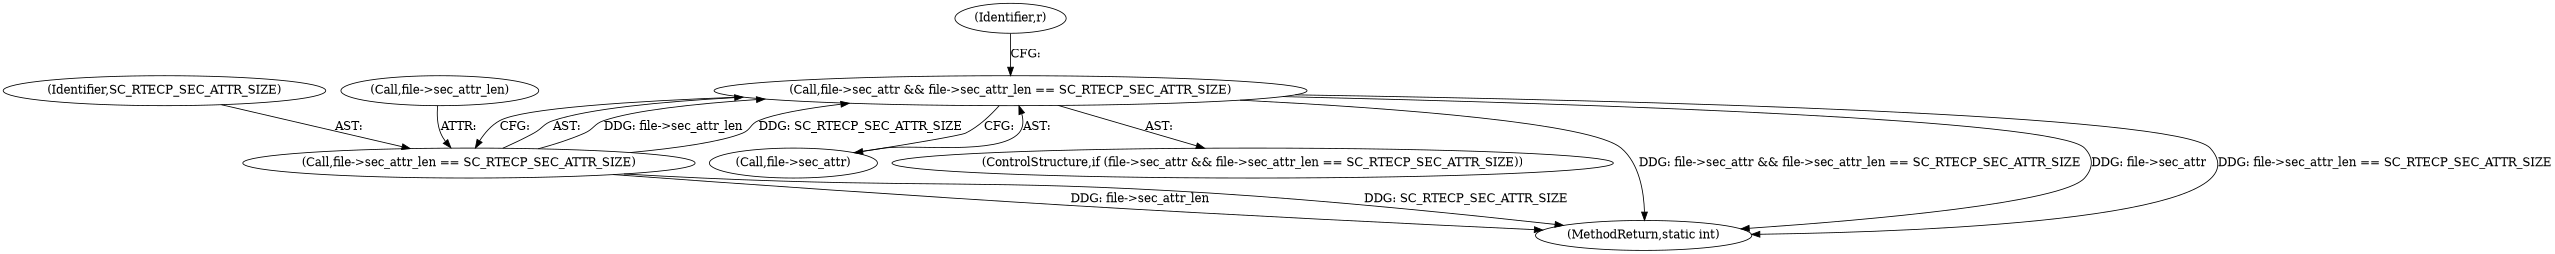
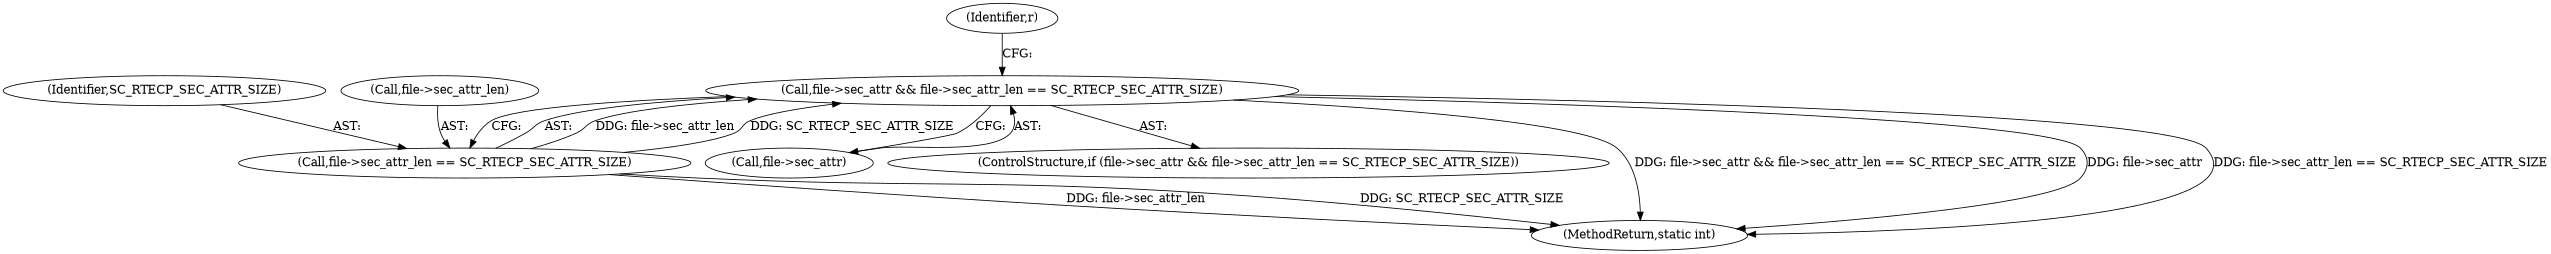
edge "(Call,file->sec_attr_len)" -> "(Call,file->sec_attr_len == SC_RTECP_SEC_ATTR_SIZE)": label "ATTR: " -> "AST: "
